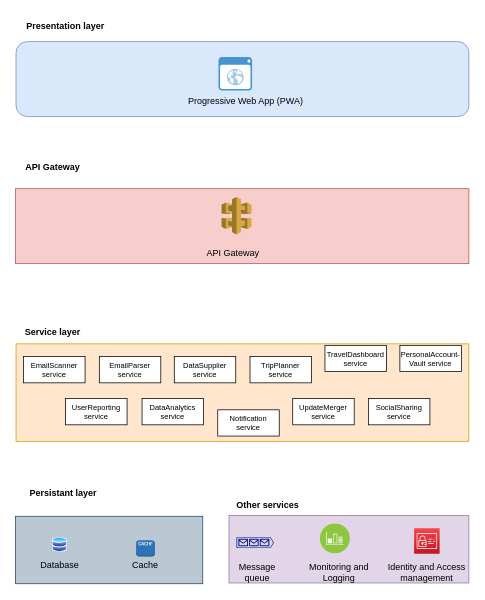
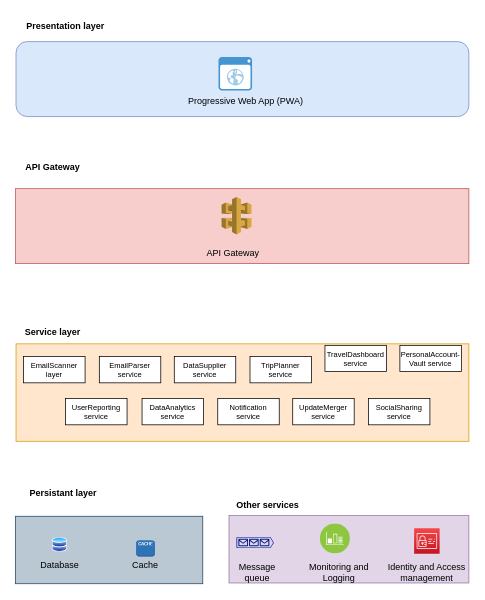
node "EmailScanner service": label "EmailScanner service" -> "EmailScanner layer"
node "Notification service": moved (249, 423) -> (249, 412)
